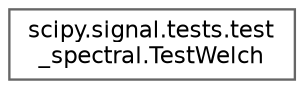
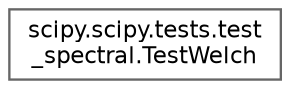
node "scipy.signal.tests.test _spectral.TestWelch": label "scipy.signal.tests.test _spectral.TestWelch" -> "scipy.scipy.tests.test _spectral.TestWelch"
